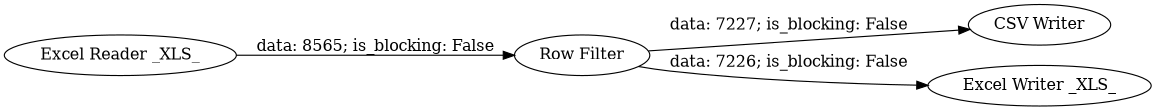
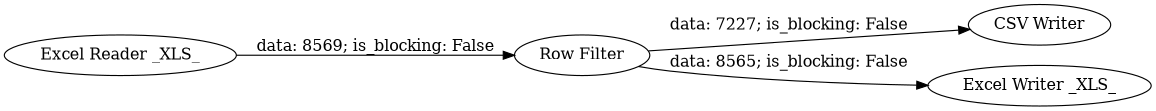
edge "Excel Reader _XLS_" -> "Row Filter": label "data: 8565; is_blocking: False" -> "data: 8569; is_blocking: False"
edge "Row Filter" -> "Excel Writer _XLS_": label "data: 7226; is_blocking: False" -> "data: 8565; is_blocking: False"
